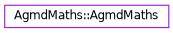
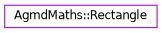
node "AgmdMaths::AgmdMaths": label "AgmdMaths::AgmdMaths" -> "AgmdMaths::Rectangle"
